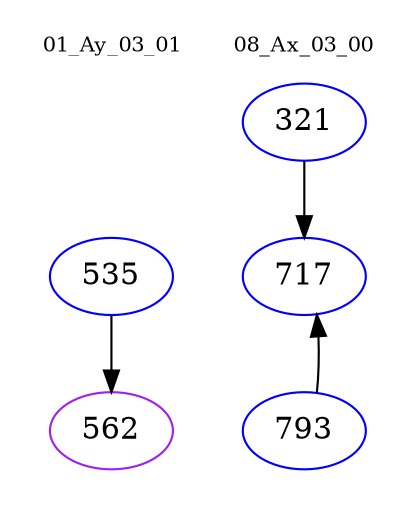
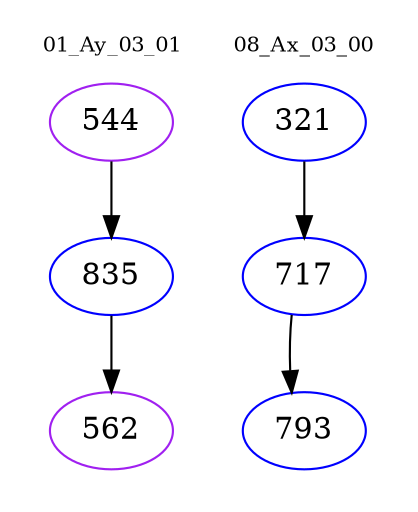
node "544": added
node "535": label "535" -> "835"
edge "793" -> "717": reversed
